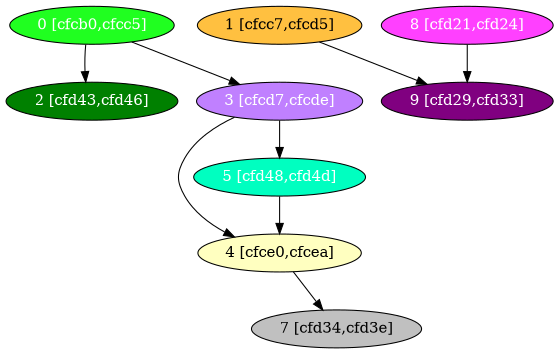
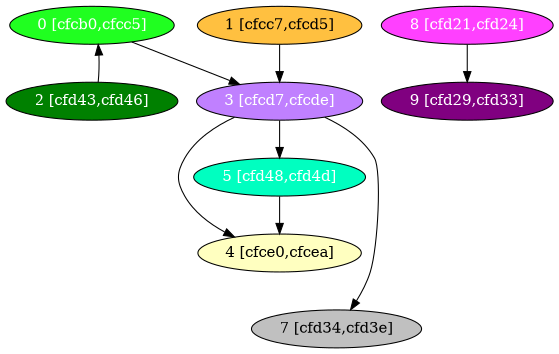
edge "0 [cfcb0,cfcc5]" -> "2 [cfd43,cfd46]": reversed
edge "1 [cfcc7,cfcd5]" -> "9 [cfd29,cfd33]": now "1 [cfcc7,cfcd5]" -> "3 [cfcd7,cfcde]"
edge "4 [cfce0,cfcea]" -> "7 [cfd34,cfd3e]": now "3 [cfcd7,cfcde]" -> "7 [cfd34,cfd3e]"
